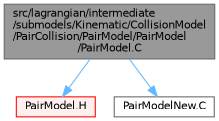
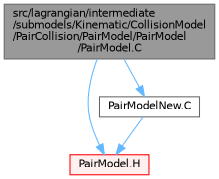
edge "PairModelNew.C" -> "PairModel.H": added
